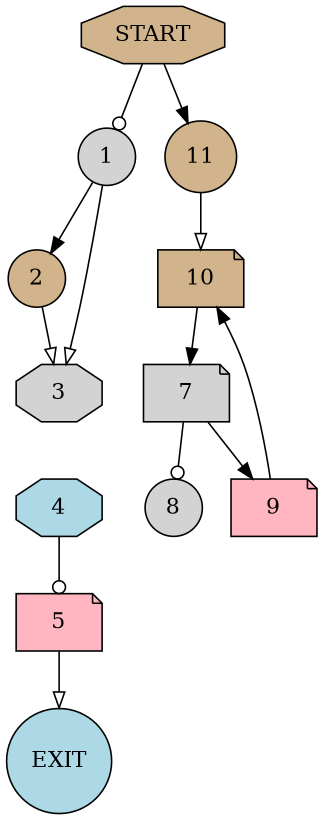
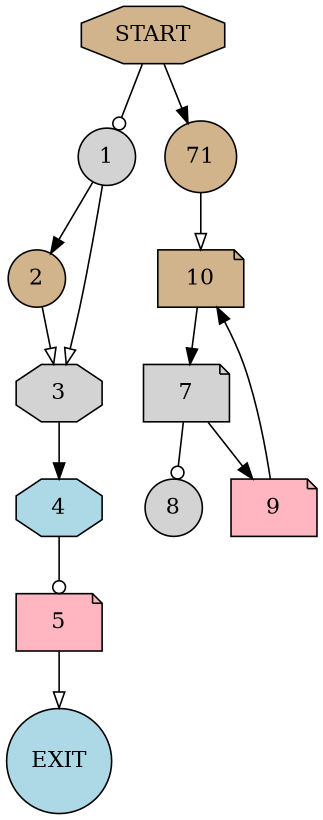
node "11": label "11" -> "71"
edge "3" -> "4": added
